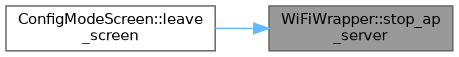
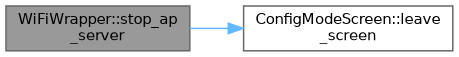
edge "ConfigModeScreen::leave _screen" -> "WiFiWrapper::stop_ap _server": reversed
